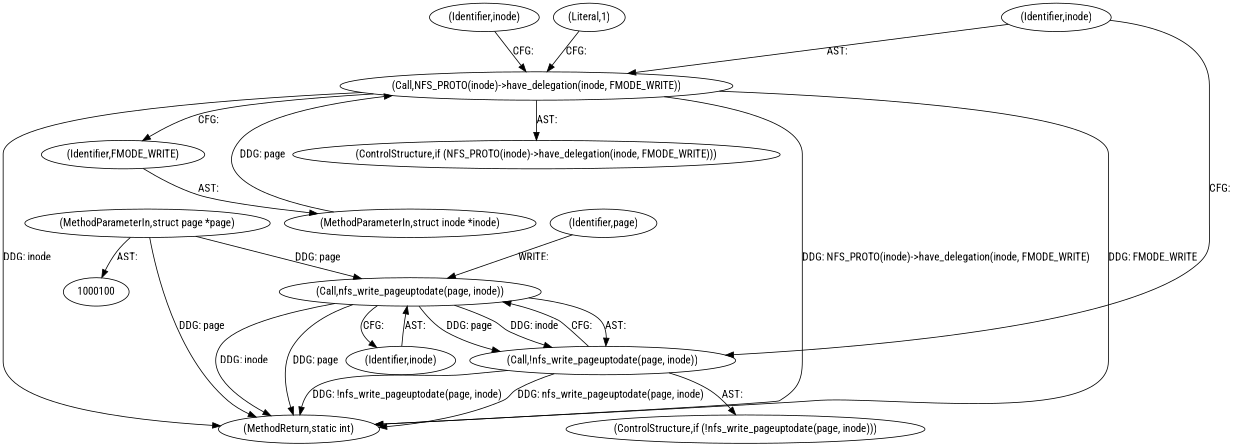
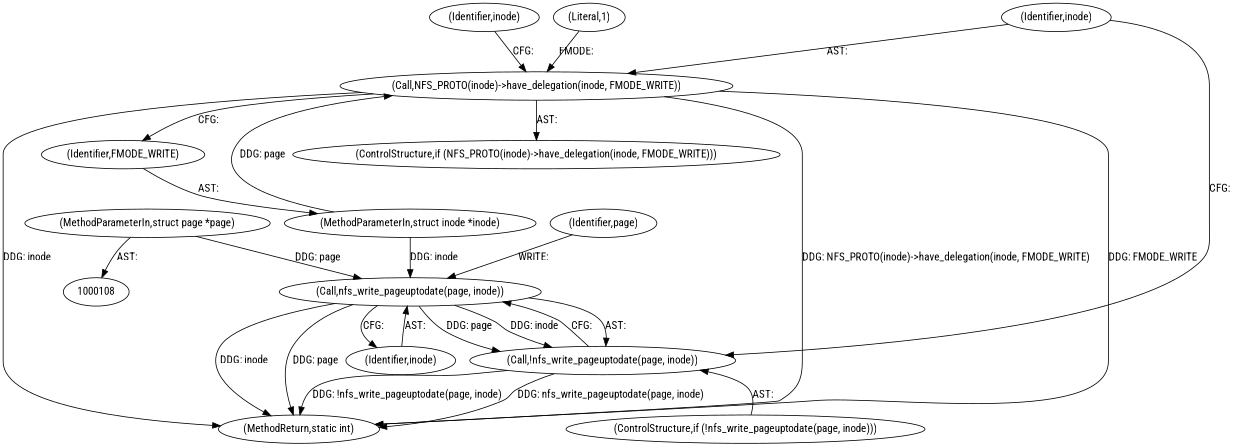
edge "(Literal,1)" -> "(Call,NFS_PROTO(inode)->have_delegation(inode, FMODE_WRITE))": label "CFG: " -> "FMODE: "
edge "(MethodParameterIn,struct inode *inode)" -> "(Call,nfs_write_pageuptodate(page, inode))": added, label "DDG: inode"
node "1000100": label "1000100" -> "1000108"
edge "(MethodParameterIn,struct page *page)" -> "(MethodReturn,static int)": removed, label "DDG: page"
edge "(Call,!nfs_write_pageuptodate(page, inode))" -> "(ControlStructure,if (!nfs_write_pageuptodate(page, inode)))": reversed
